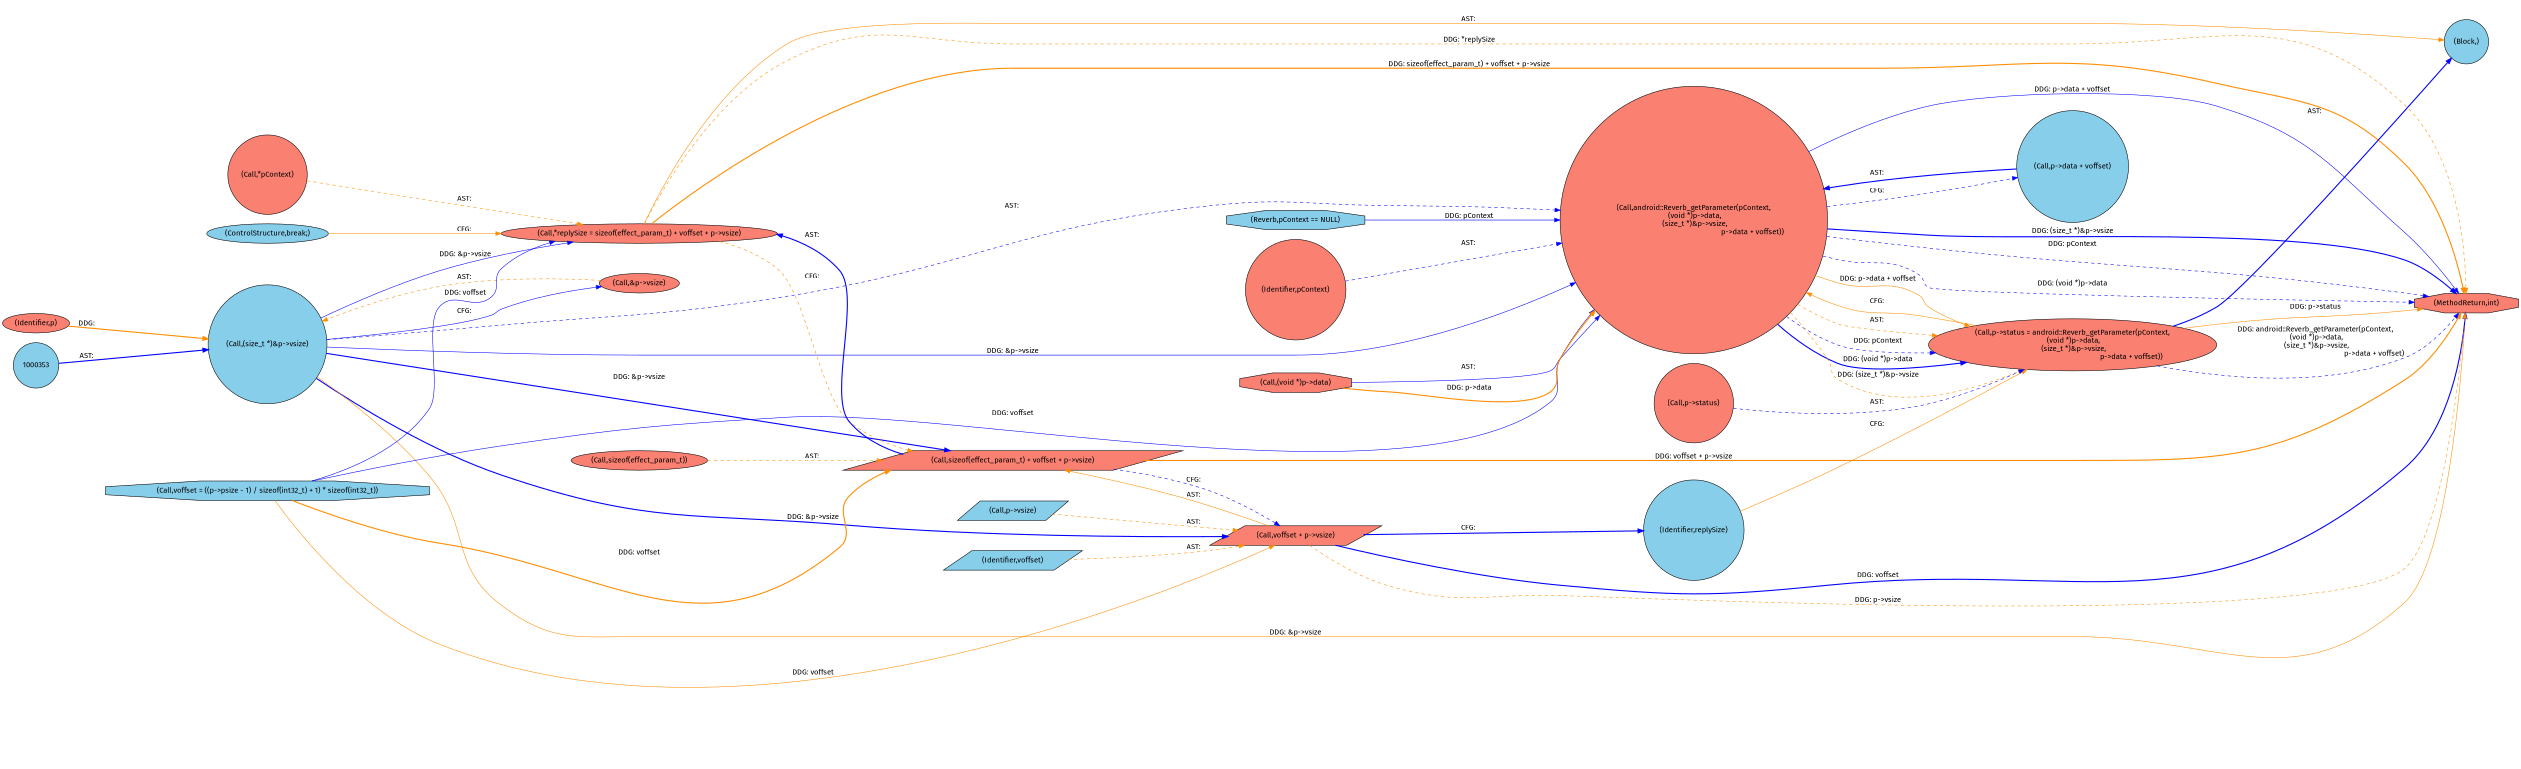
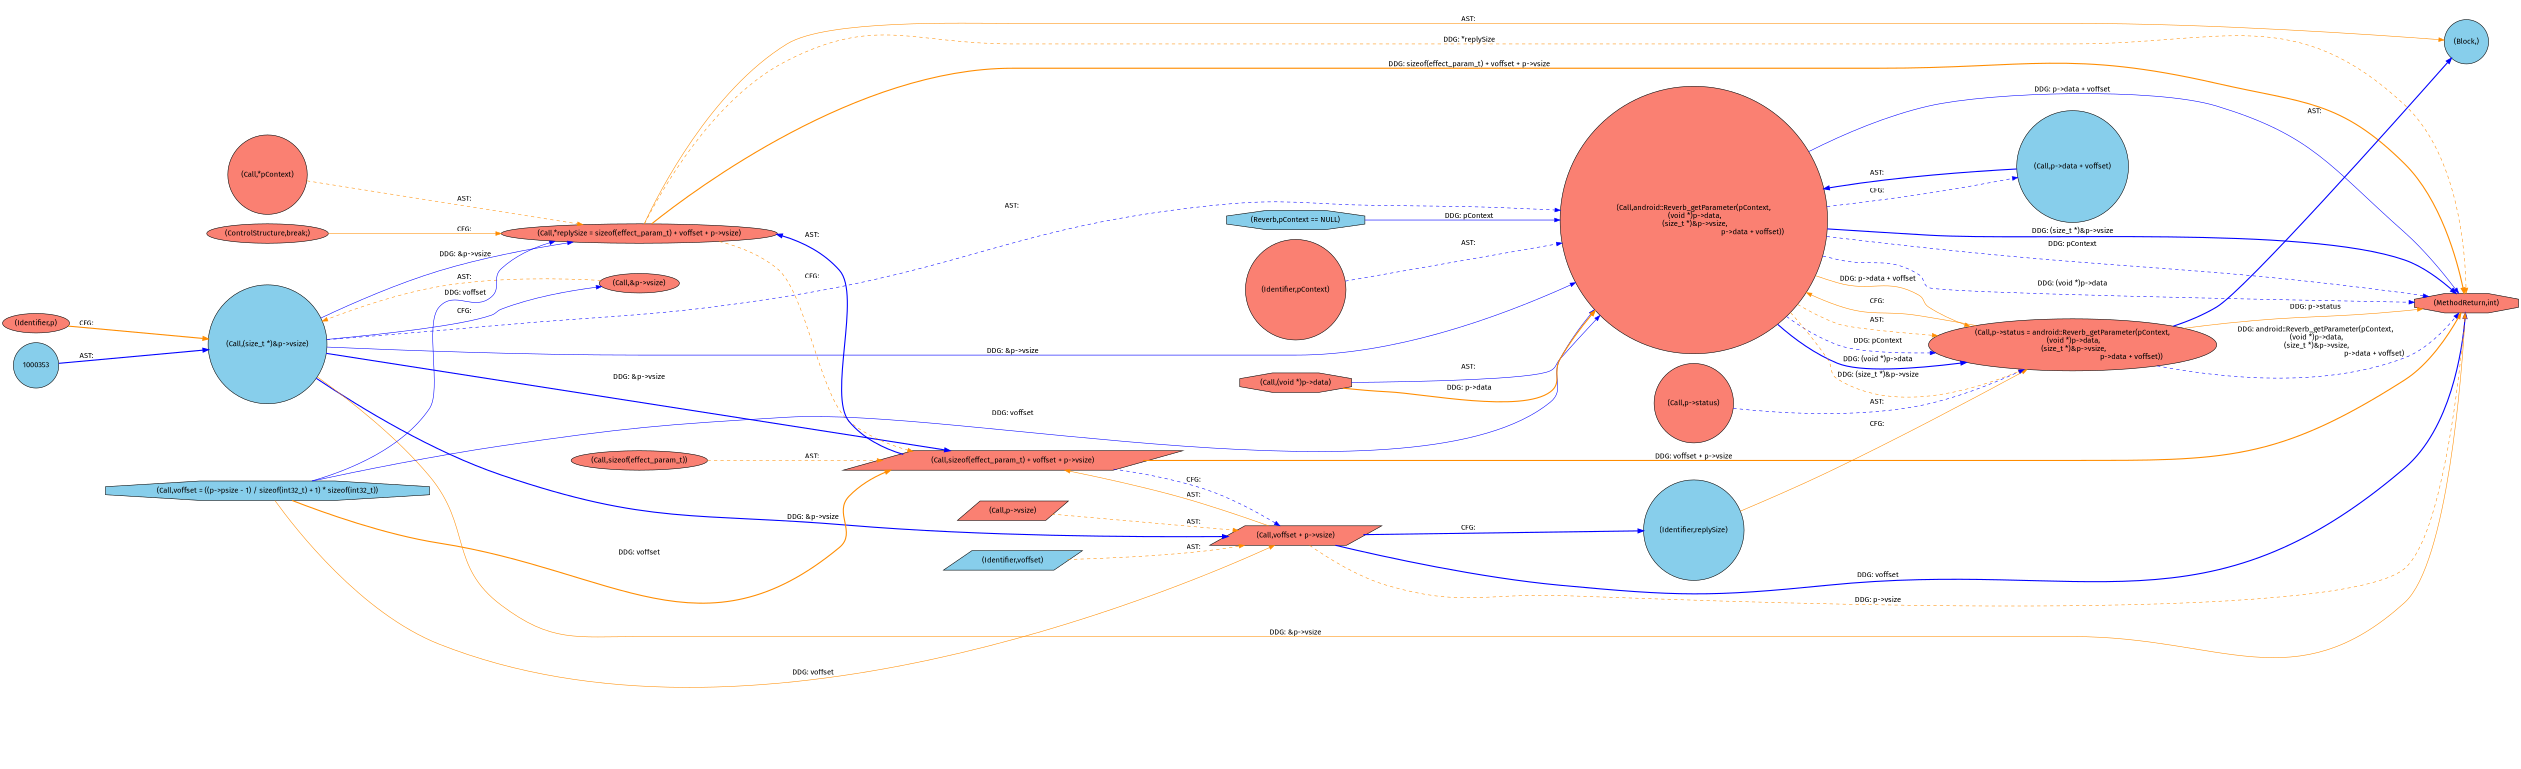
node "(ControlStructure,break;)": fillcolor skyblue -> salmon
edge "(Identifier,p)" -> "(Call,(size_t *)&p->vsize)": label "DDG: " -> "CFG: "
node "(Call,p->vsize)": fillcolor skyblue -> salmon
